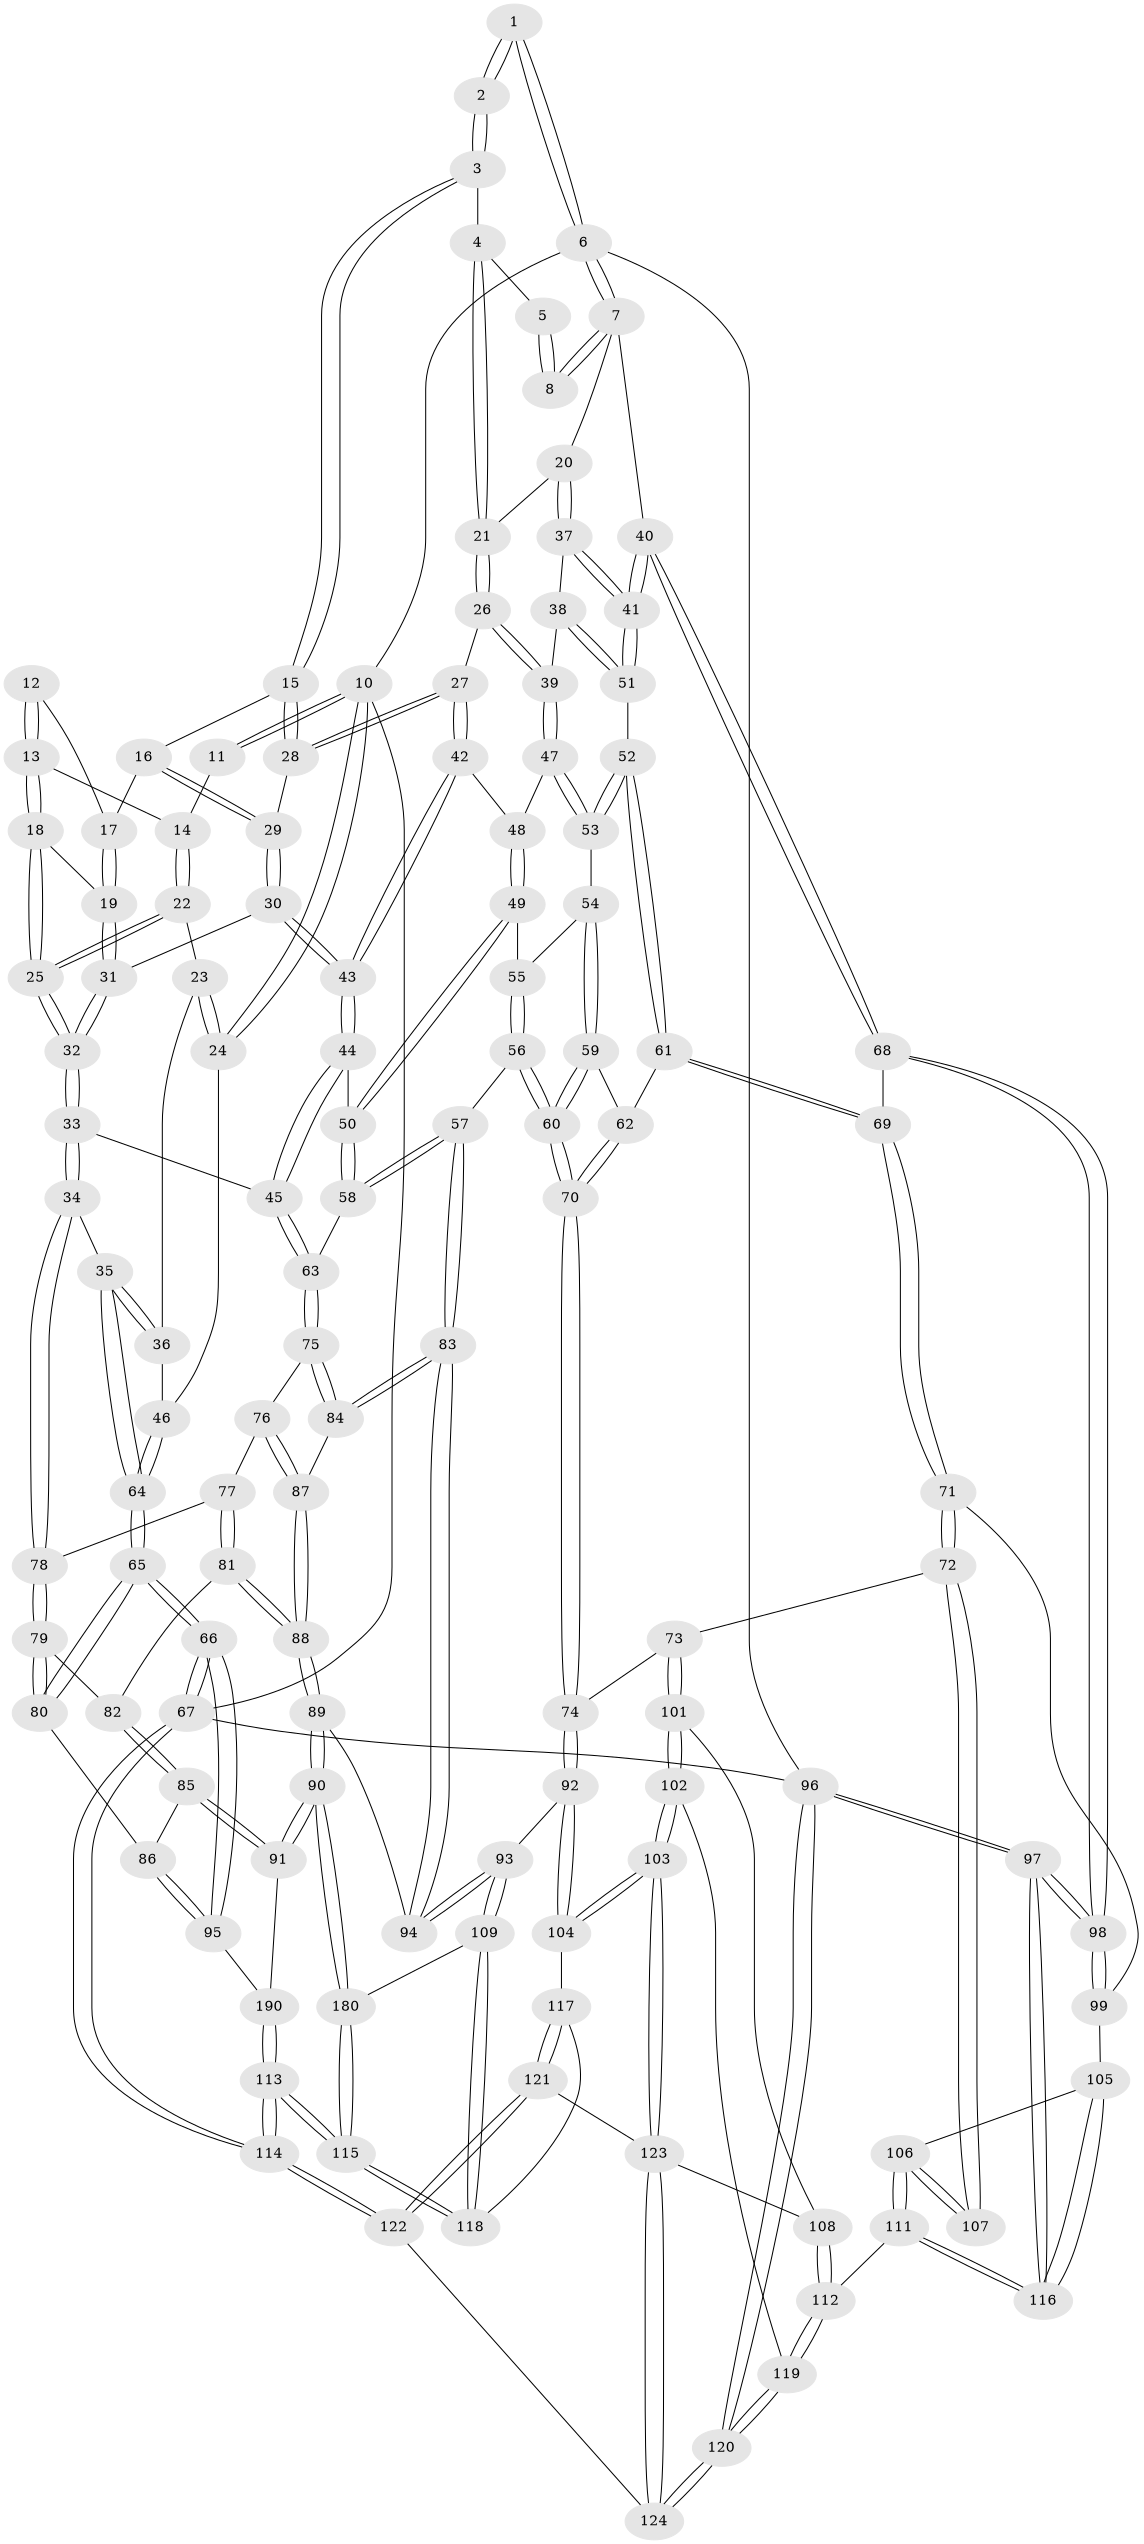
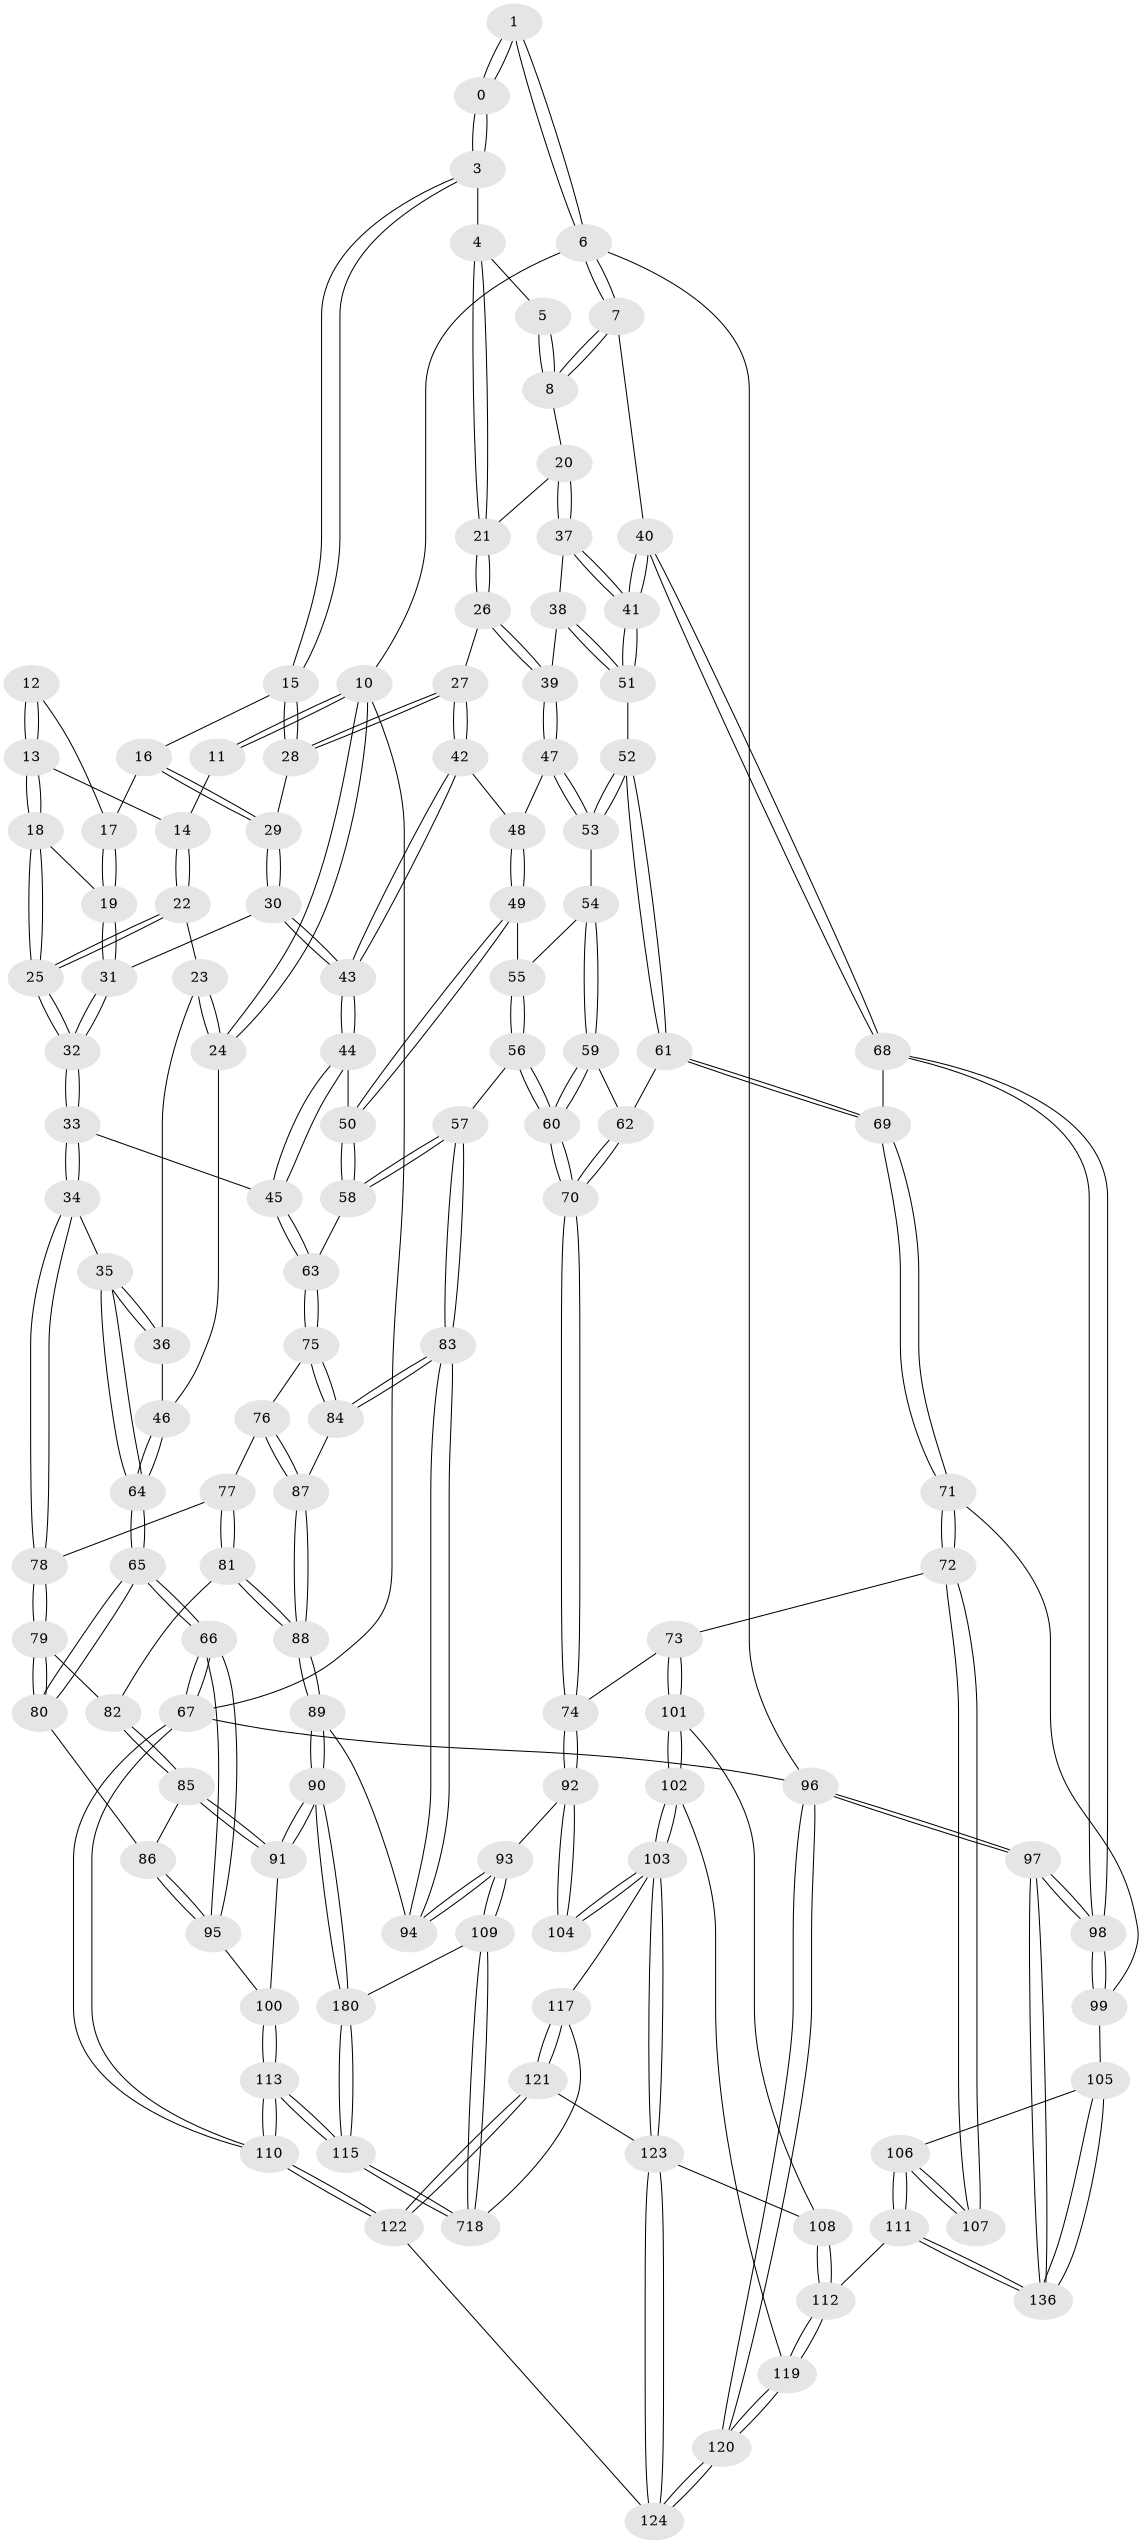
node "2": label "2" -> "0"
edge "7" -- "20": now "8" -- "20"
edge "104" -- "117": now "103" -- "117"
node "190": label "190" -> "100"
node "114": label "114" -> "110"
node "118": label "118" -> "718"
node "116": label "116" -> "136"
